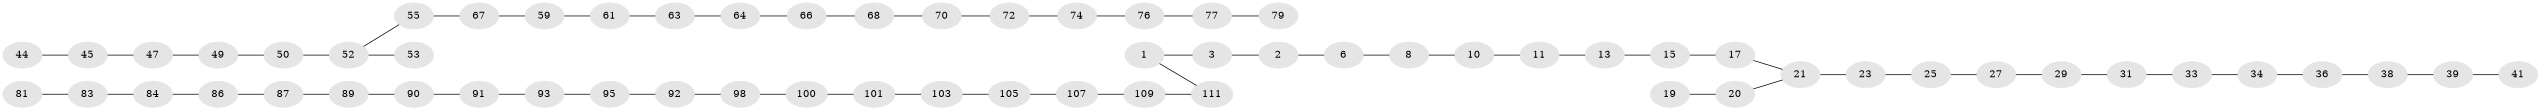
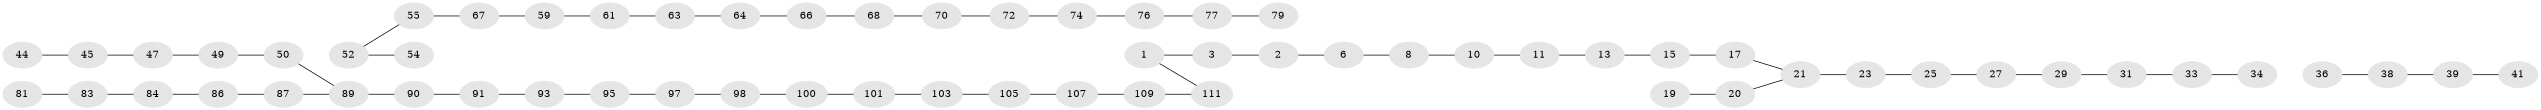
edge "50" -- "52": now "50" -- "89"
node "53": label "53" -> "54"
edge "34" -- "36": removed
node "92": label "92" -> "97"
